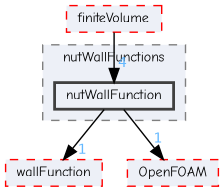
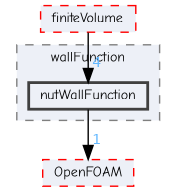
cluster "nutWallFunctions": label "nutWallFunctions" -> "wallFunction"
node "wallFunction": removed
